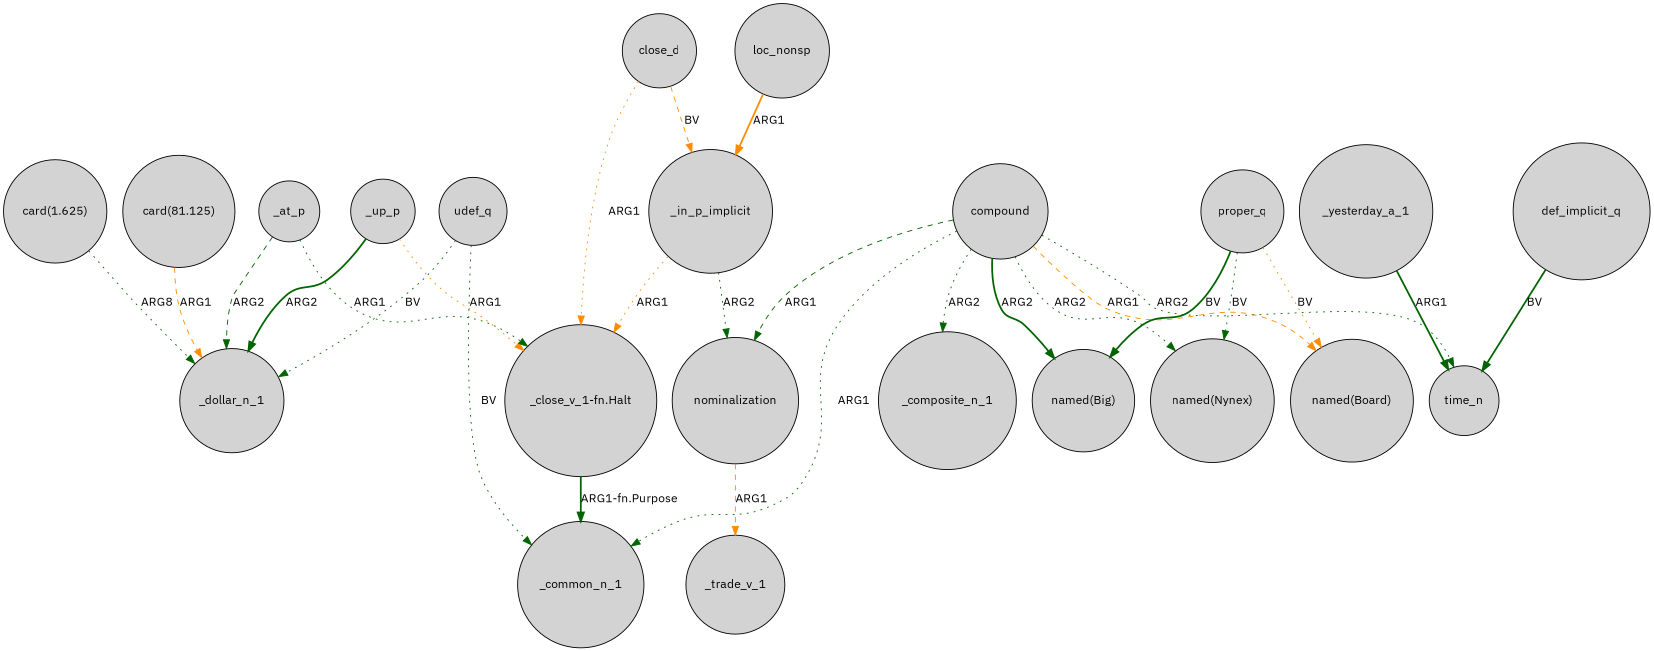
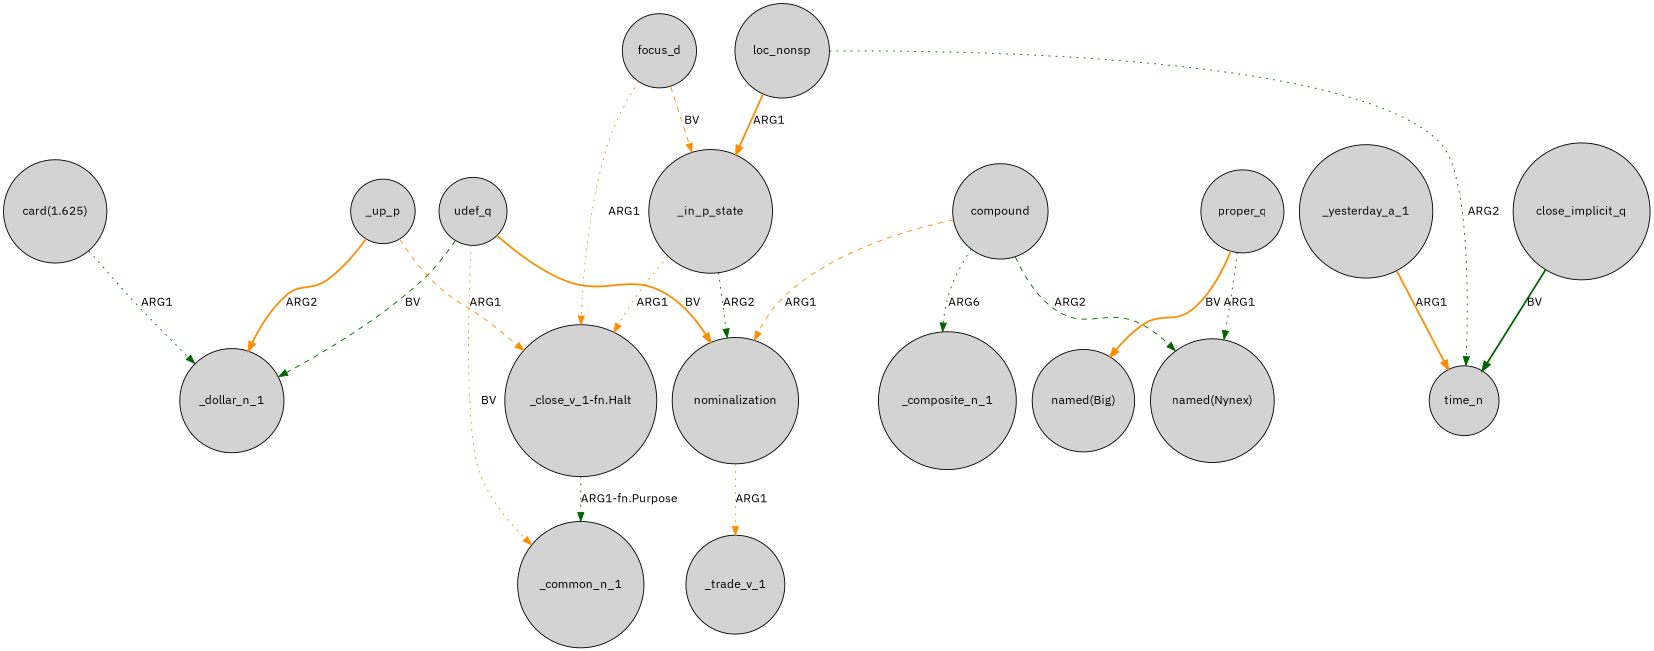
node "close_d": label "close_d" -> "focus_d"
node "card(81.125)": removed
node "_at_p": removed
node "_in_p_implicit": label "_in_p_implicit" -> "_in_p_state"
node "def_implicit_q": label "def_implicit_q" -> "close_implicit_q"
edge "compound" -> "nominalization": color darkgreen -> darkorange
edge "udef_q" -> "nominalization": added, label "BV"
edge "_up_p" -> "_dollar_n_1": color darkgreen -> darkorange
edge "_up_p" -> "_close_v_1-fn.Halt": style dotted -> dashed
edge "card(1.625)" -> "_dollar_n_1": label "ARG8" -> "ARG1"
edge "compound" -> "_composite_n_1": label "ARG2" -> "ARG6"
edge "proper_q" -> "named(Nynex)": label "BV" -> "ARG1"
edge "proper_q" -> "named(Big)": color darkgreen -> darkorange
edge "udef_q" -> "_dollar_n_1": style dotted -> dashed
edge "compound" -> "named(Big)": removed, label "ARG2"
edge "compound" -> "time_n": now "loc_nonsp" -> "time_n"
edge "_yesterday_a_1" -> "time_n": color darkgreen -> darkorange
edge "compound" -> "named(Nynex)": style dotted -> dashed
edge "udef_q" -> "_common_n_1": color darkgreen -> darkorange
node "named(Board)": removed
edge "compound" -> "_common_n_1": removed, label "ARG1"
edge "_close_v_1-fn.Halt" -> "_common_n_1": style bold -> dotted
edge "nominalization" -> "_trade_v_1": style dashed -> dotted
